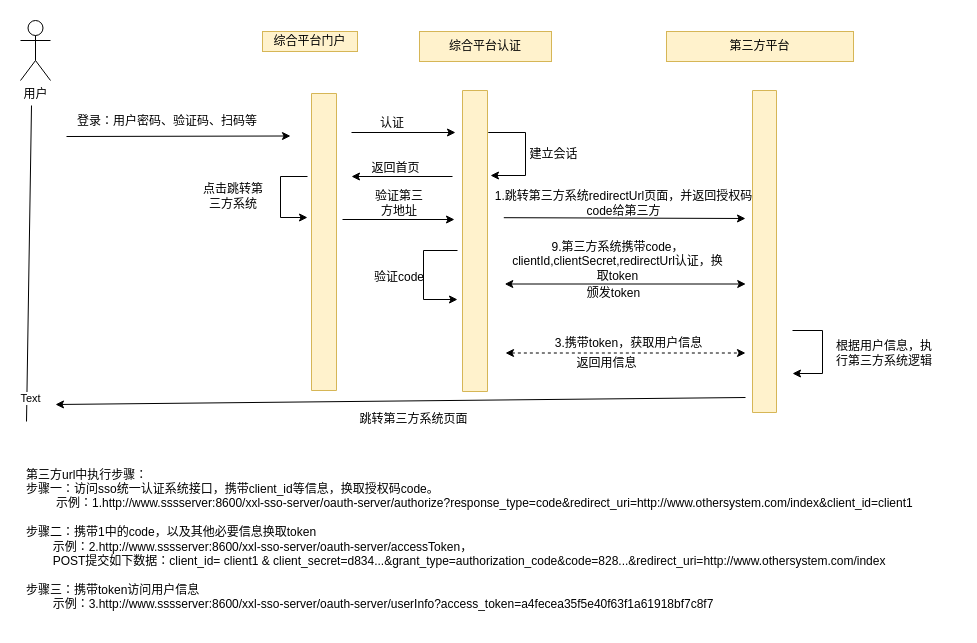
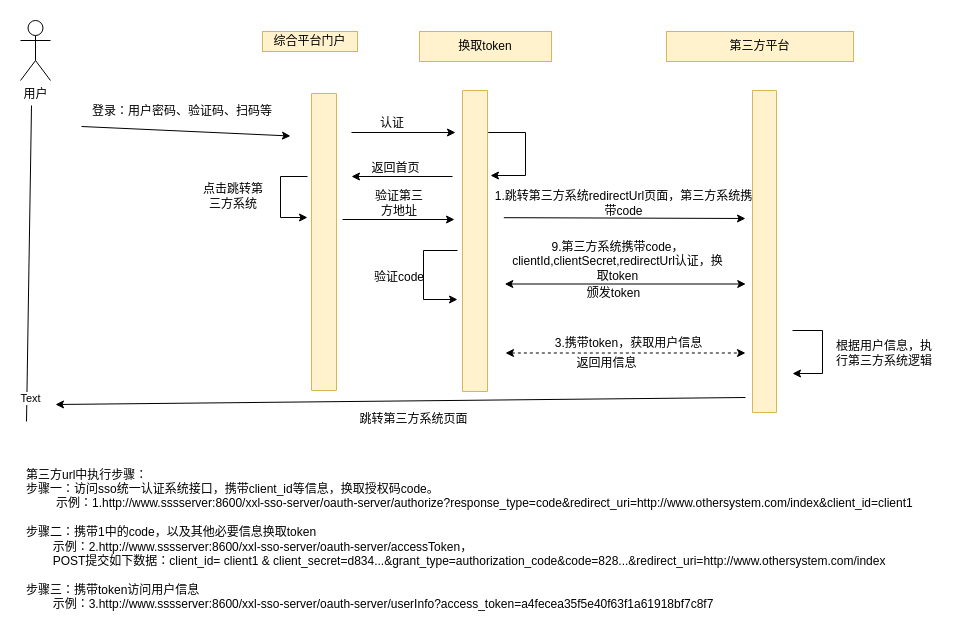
node "综合平台认证": label "综合平台认证" -> "换取token"
node "登录：用户密码、验证码、扫码等": moved (168, 122) -> (183, 112)
node "建立会话": removed
node "1.跳转第三方系统redirectUrl页面，并返回授权码code给第三方": label "1.跳转第三方系统redirectUrl页面，并返回授权码code给第三方" -> "1.跳转第三方系统redirectUrl页面，第三方系统携带code"
